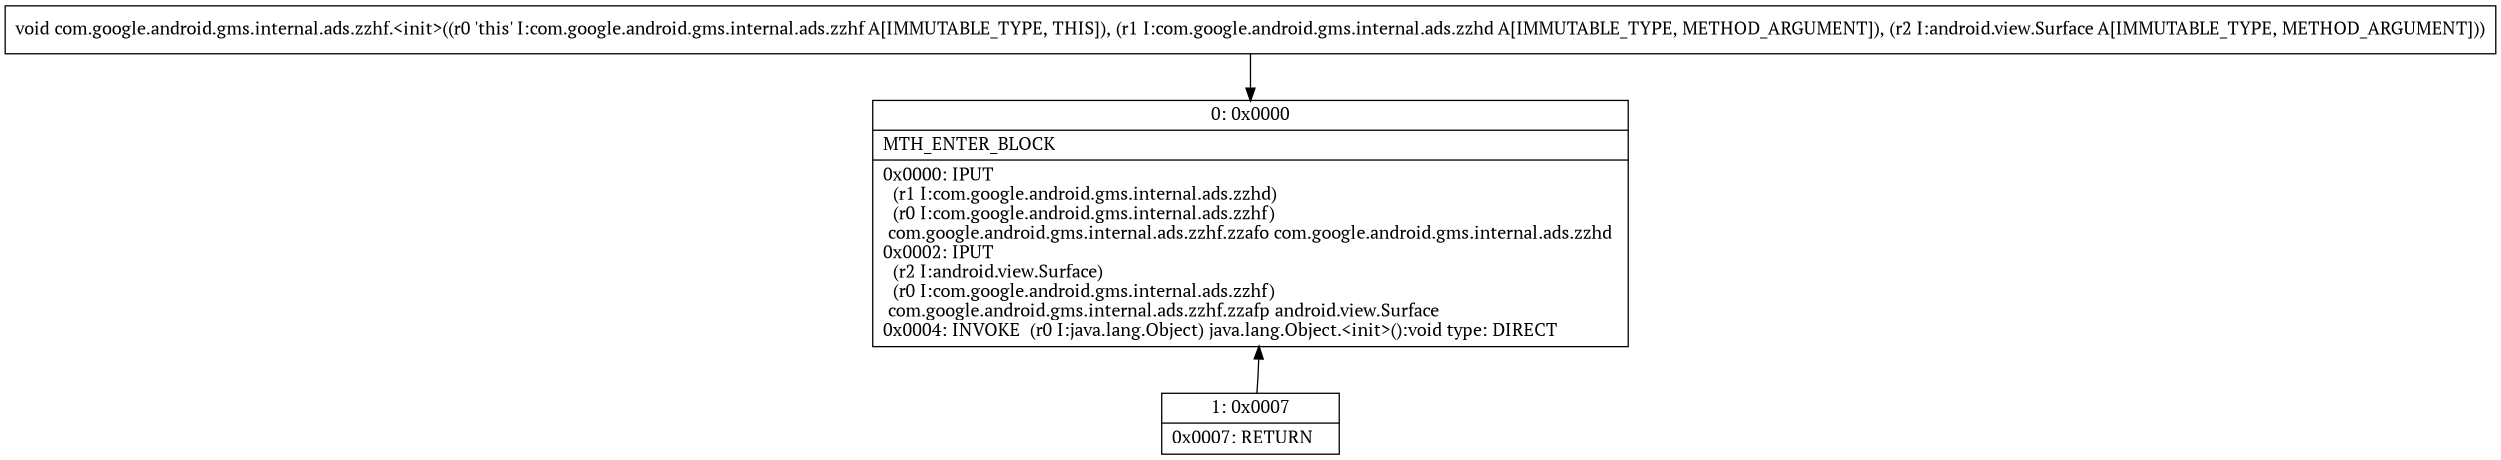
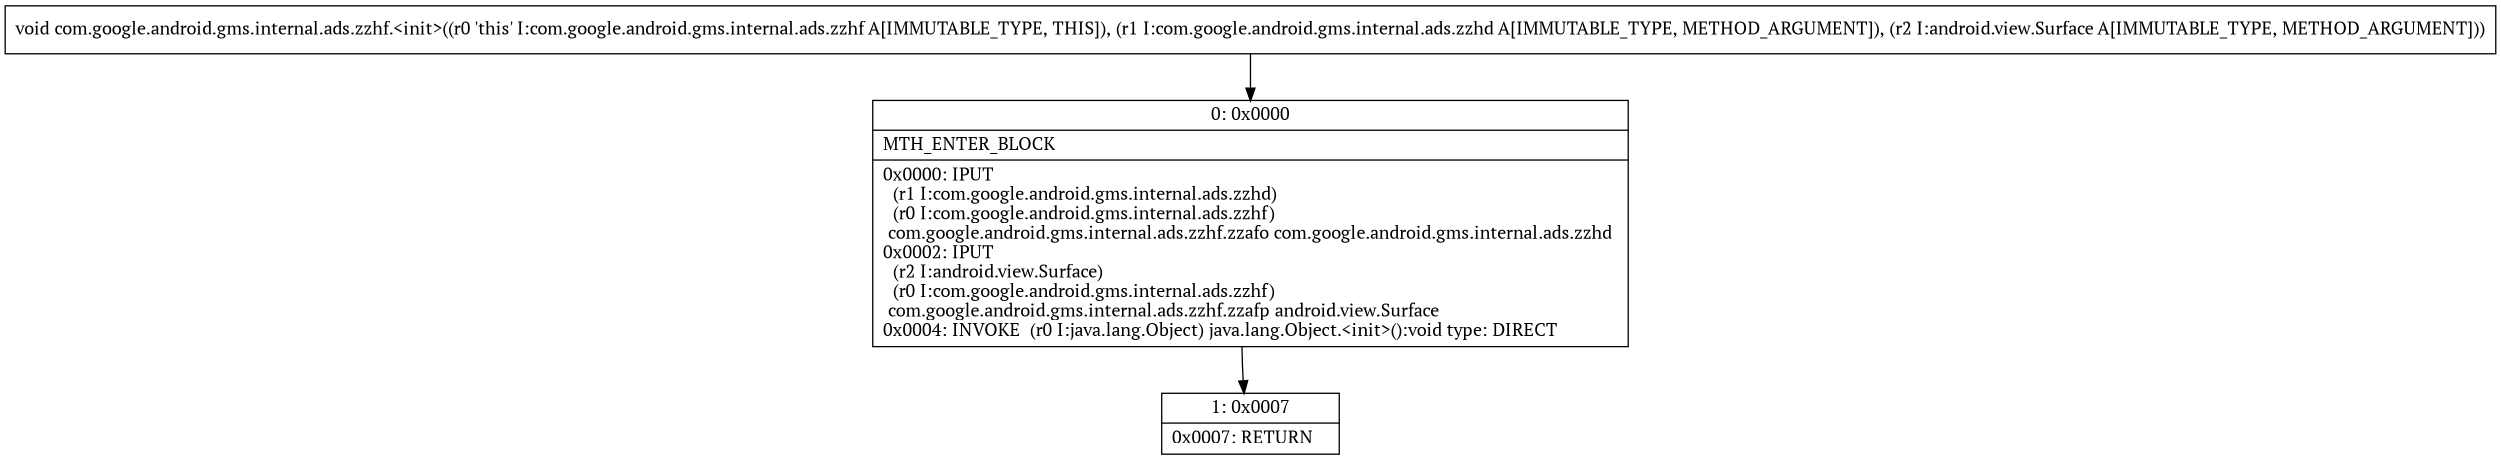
edge "1: 0x0007" -> "0: 0x0000": reversed
